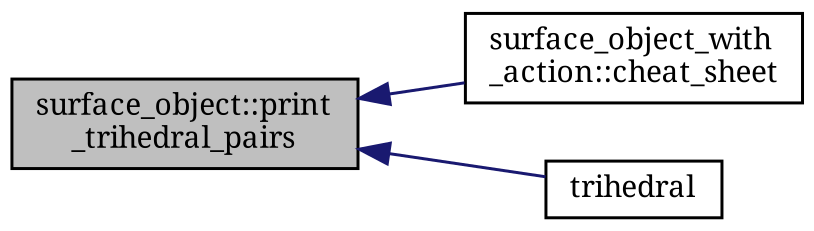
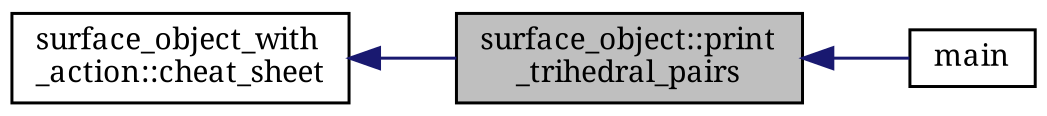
edge "surface_object_with _action::cheat_sheet" -> "surface_object::print _trihedral_pairs": reversed
node "trihedral": label "trihedral" -> "main"
